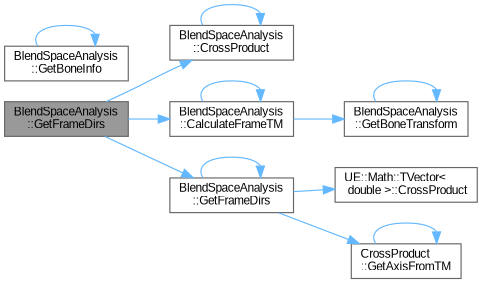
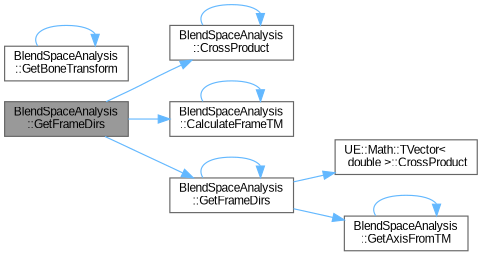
node "BlendSpaceAnalysis ::GetBoneInfo": removed
edge "BlendSpaceAnalysis ::CalculateFrameTM" -> "BlendSpaceAnalysis ::GetBoneTransform": removed
node "CrossProduct ::GetAxisFromTM": label "CrossProduct ::GetAxisFromTM" -> "BlendSpaceAnalysis ::GetAxisFromTM"
